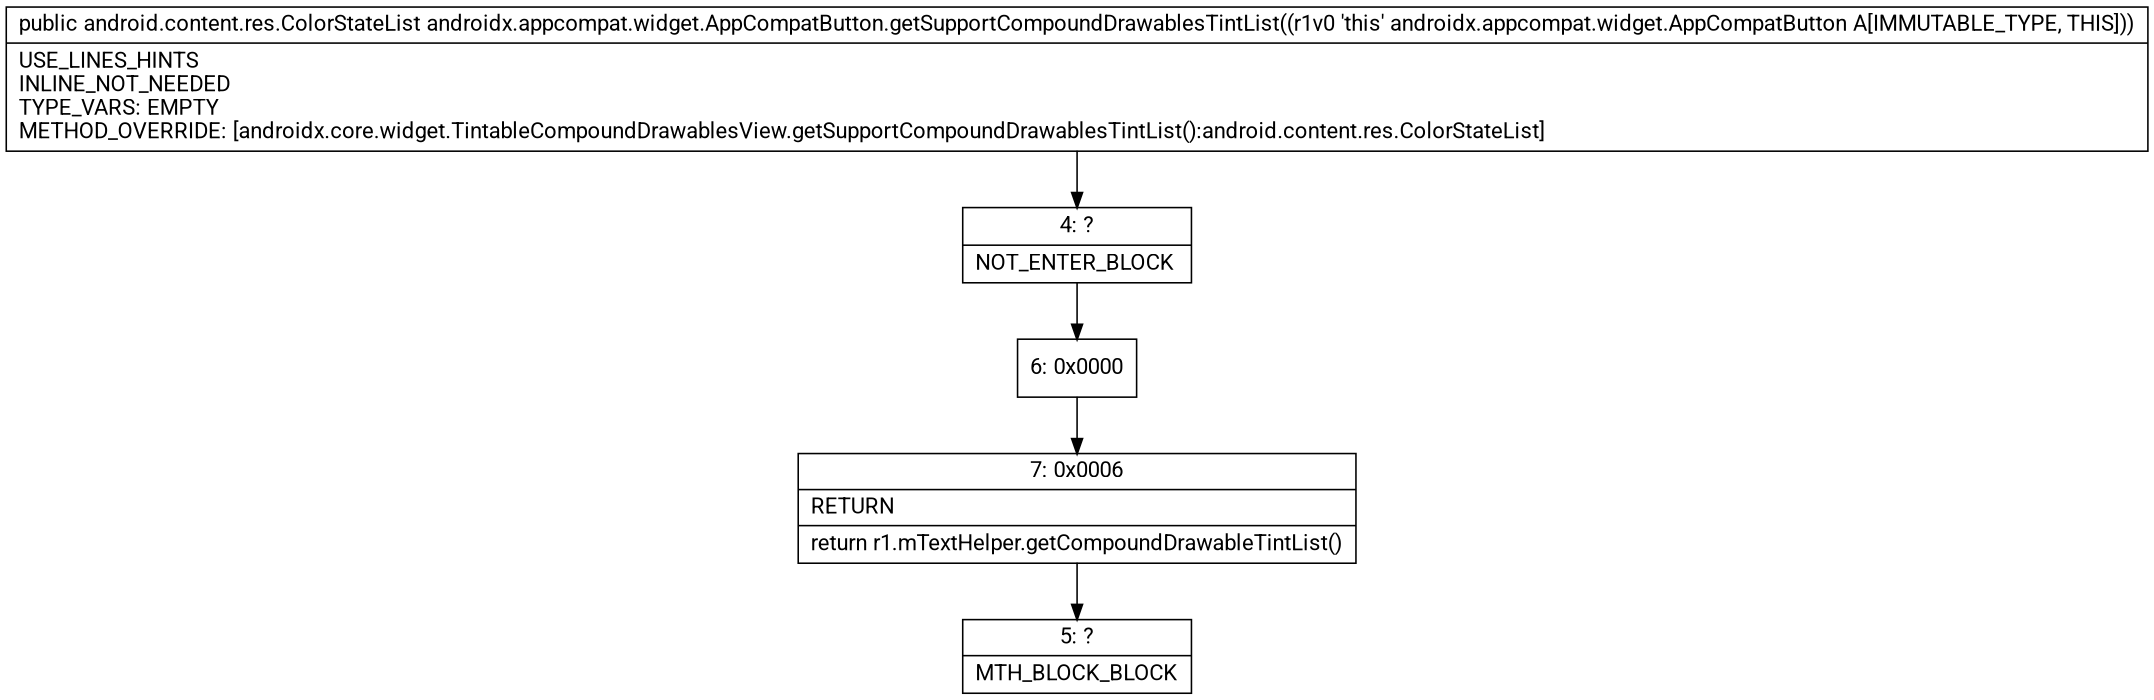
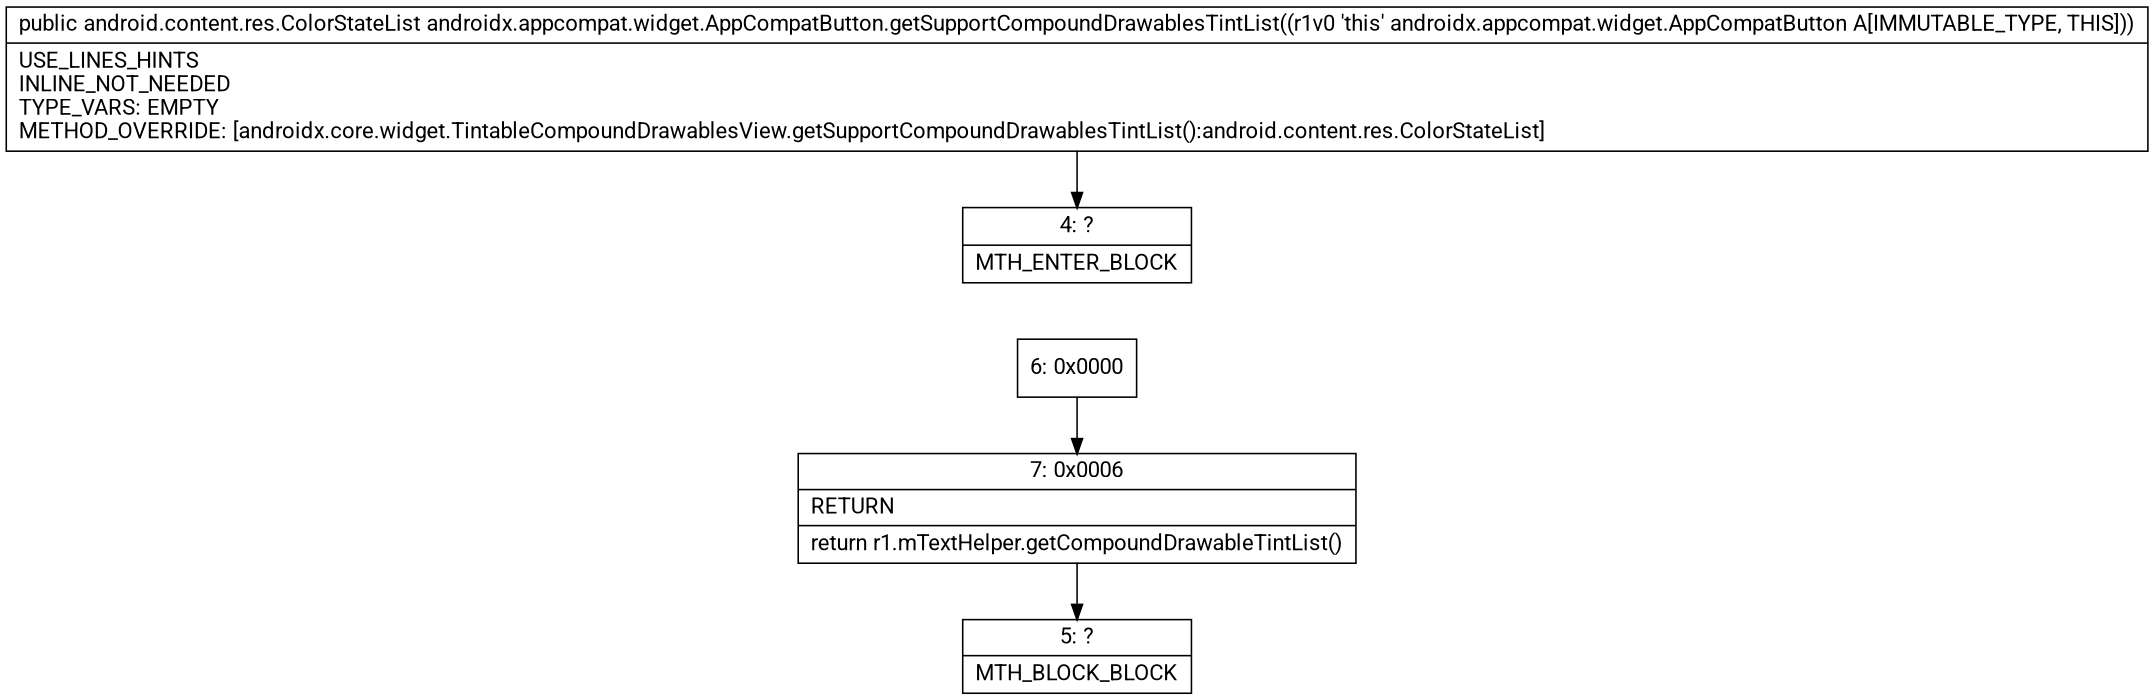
node "4: ?": text "NOT_ENTER_BLOCK" -> "MTH_ENTER_BLOCK"
edge "4: ?" -> "6: 0x0000": removed
